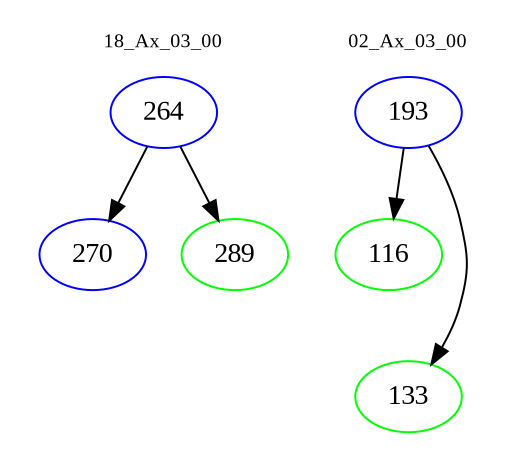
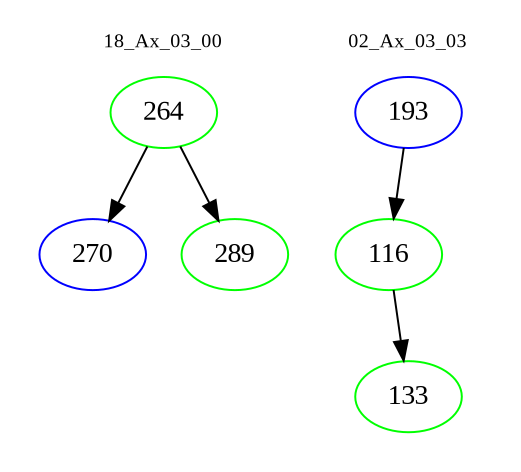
cluster "02_Ax_03_00": label "02_Ax_03_00" -> "02_Ax_03_03"
node "264": color blue -> green
edge "193" -> "133": now "116" -> "133"
